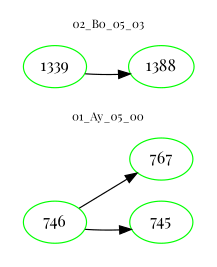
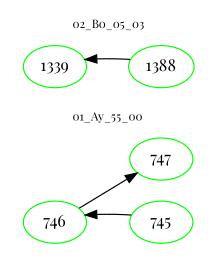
edge "1339" -> "1388": reversed
cluster "01_Ay_05_00": label "01_Ay_05_00" -> "01_Ay_55_00"
node "767": label "767" -> "747"
edge "746" -> "745": reversed
